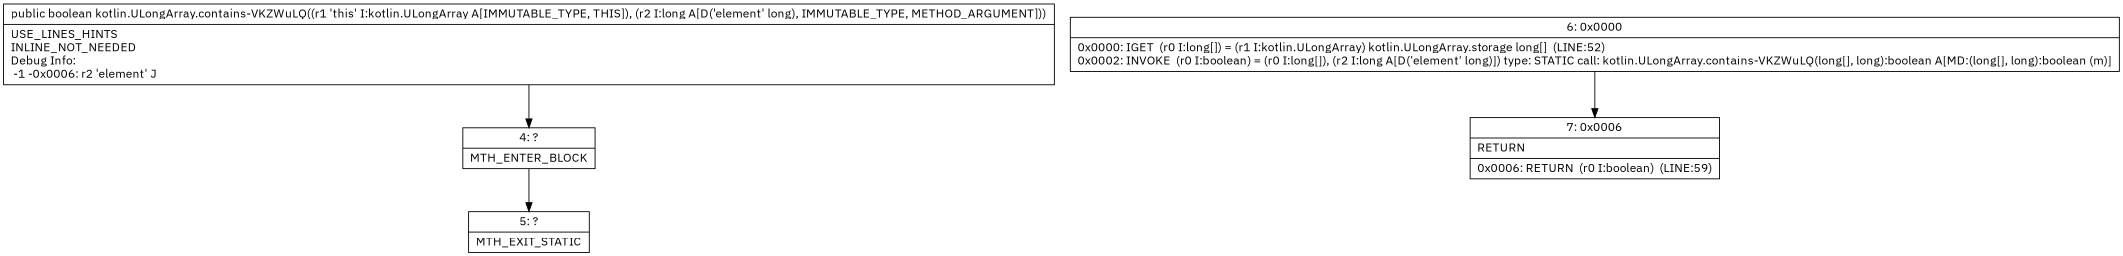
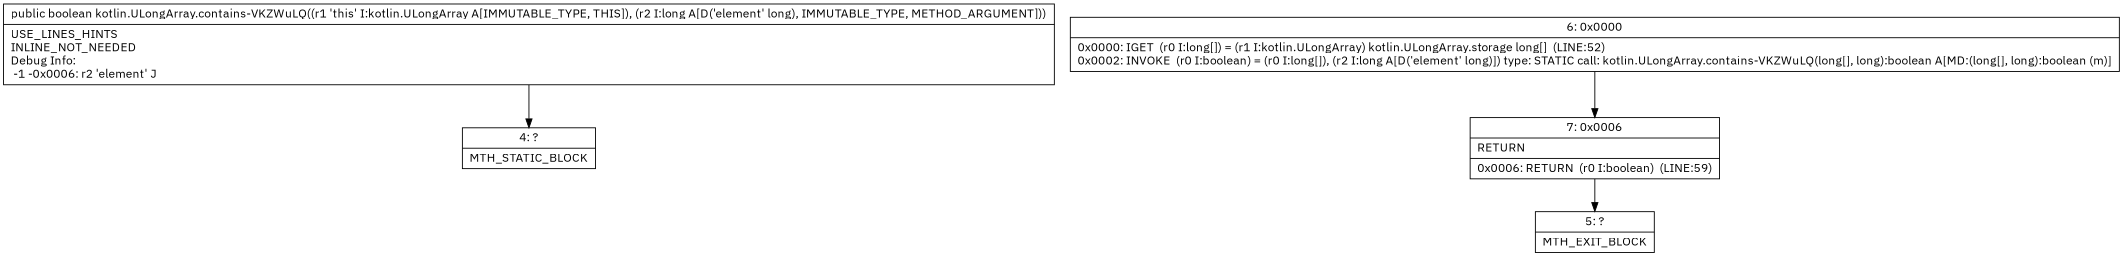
node "4: ?": text "MTH_ENTER_BLOCK" -> "MTH_STATIC_BLOCK"
edge "4: ?" -> "5: ?": now "7: 0x0006" -> "5: ?"
node "5: ?": text "MTH_EXIT_STATIC" -> "MTH_EXIT_BLOCK"
